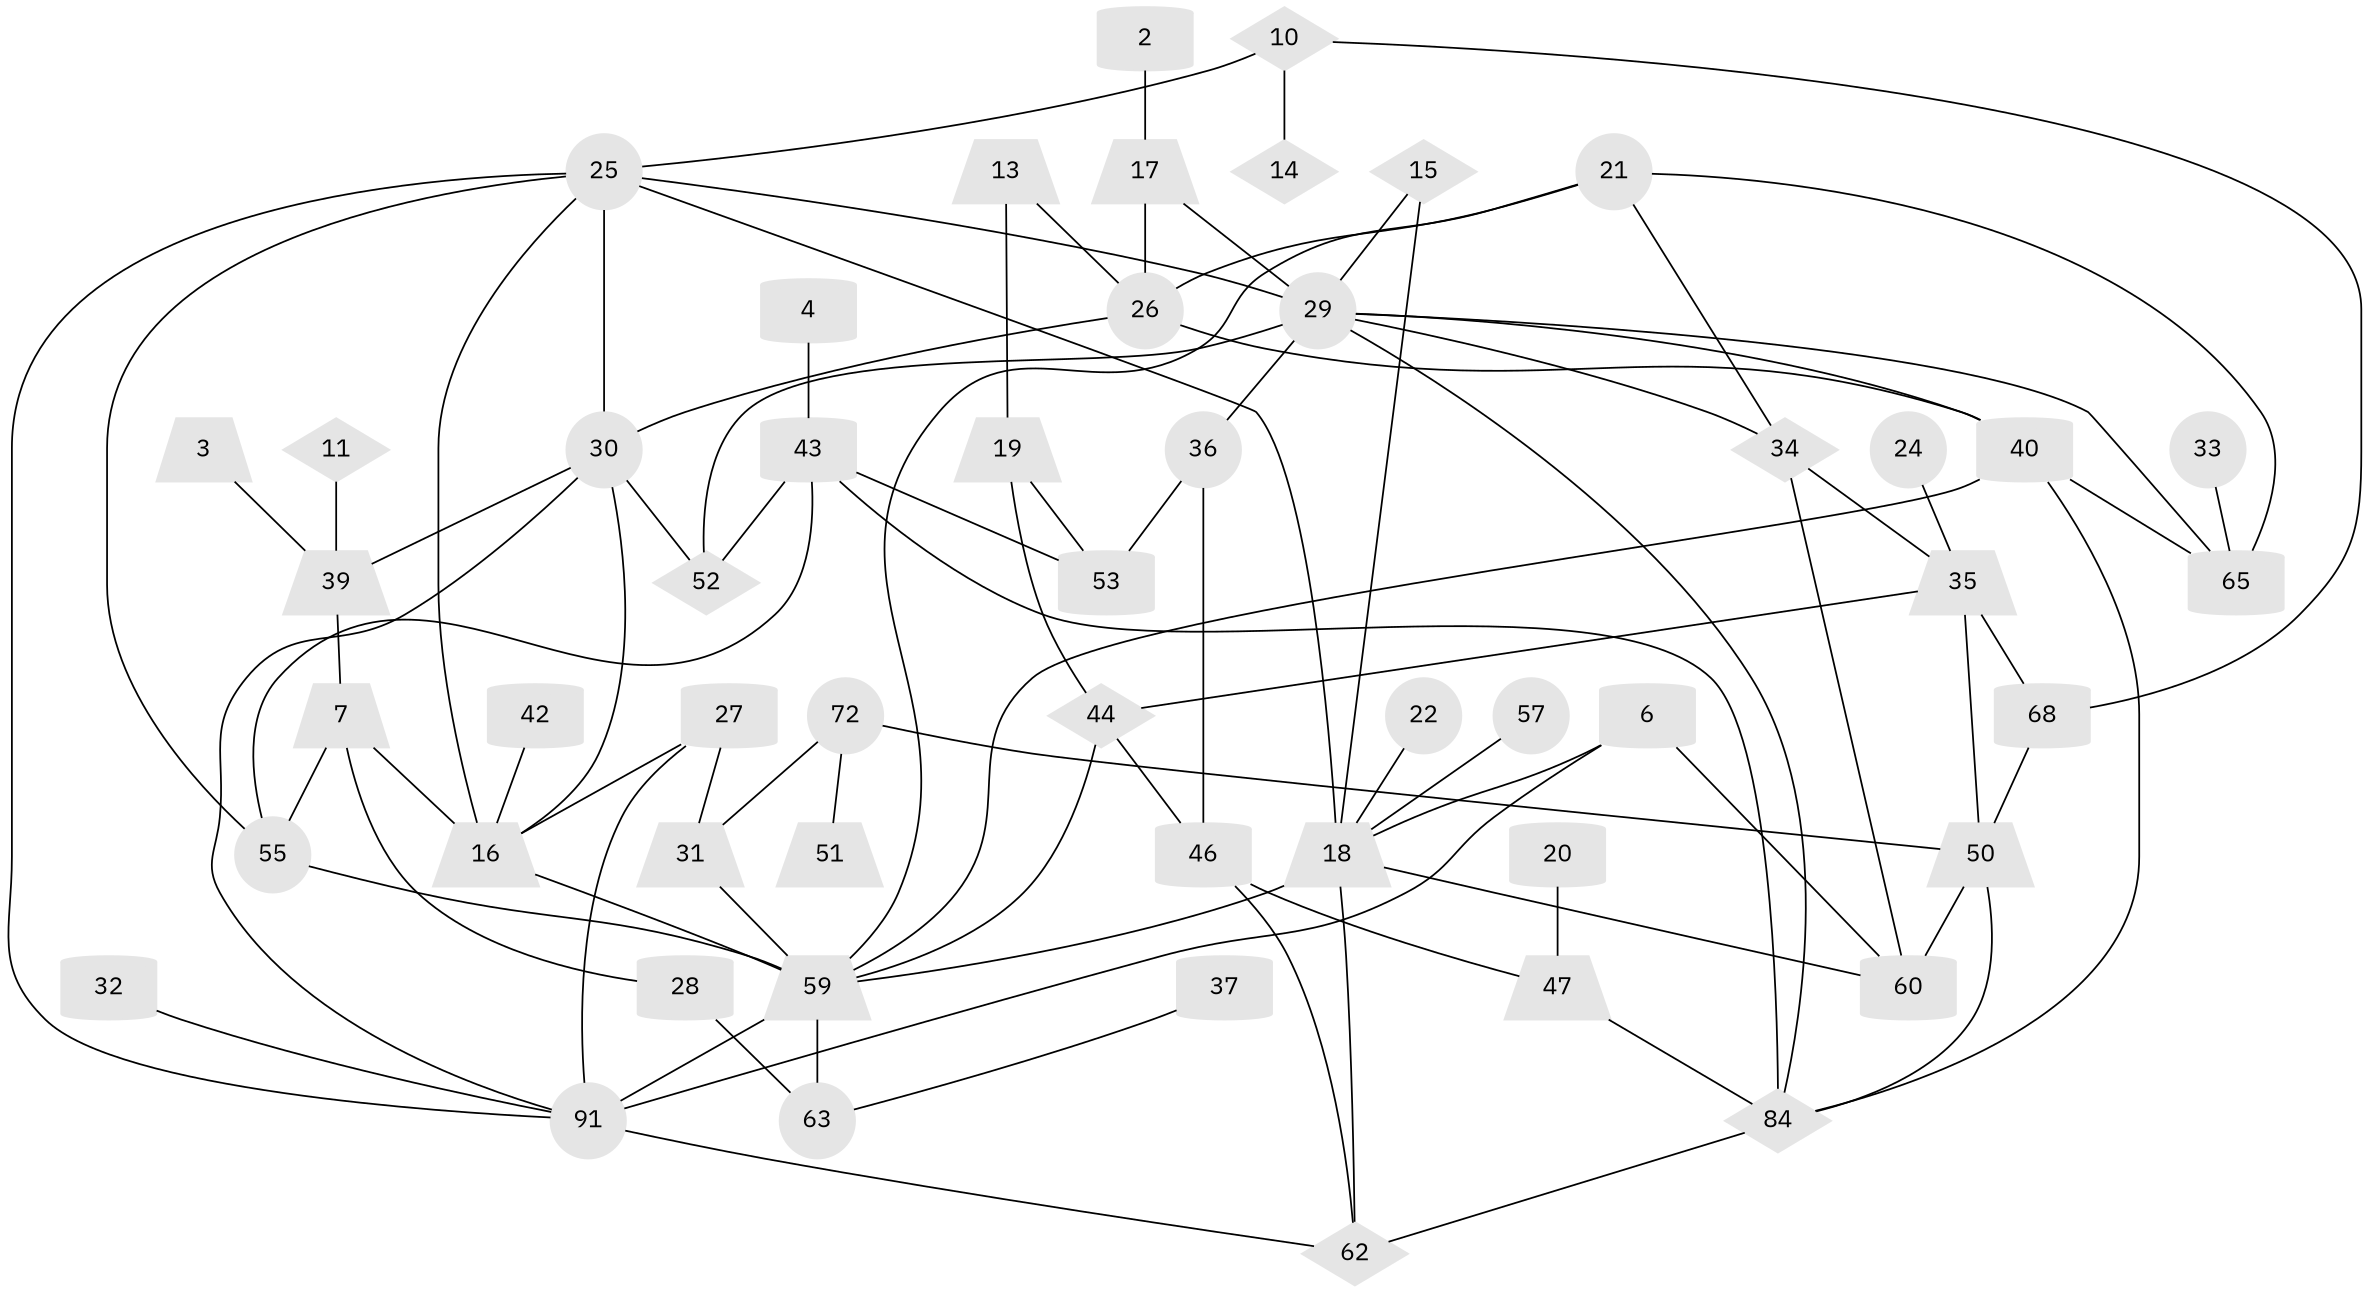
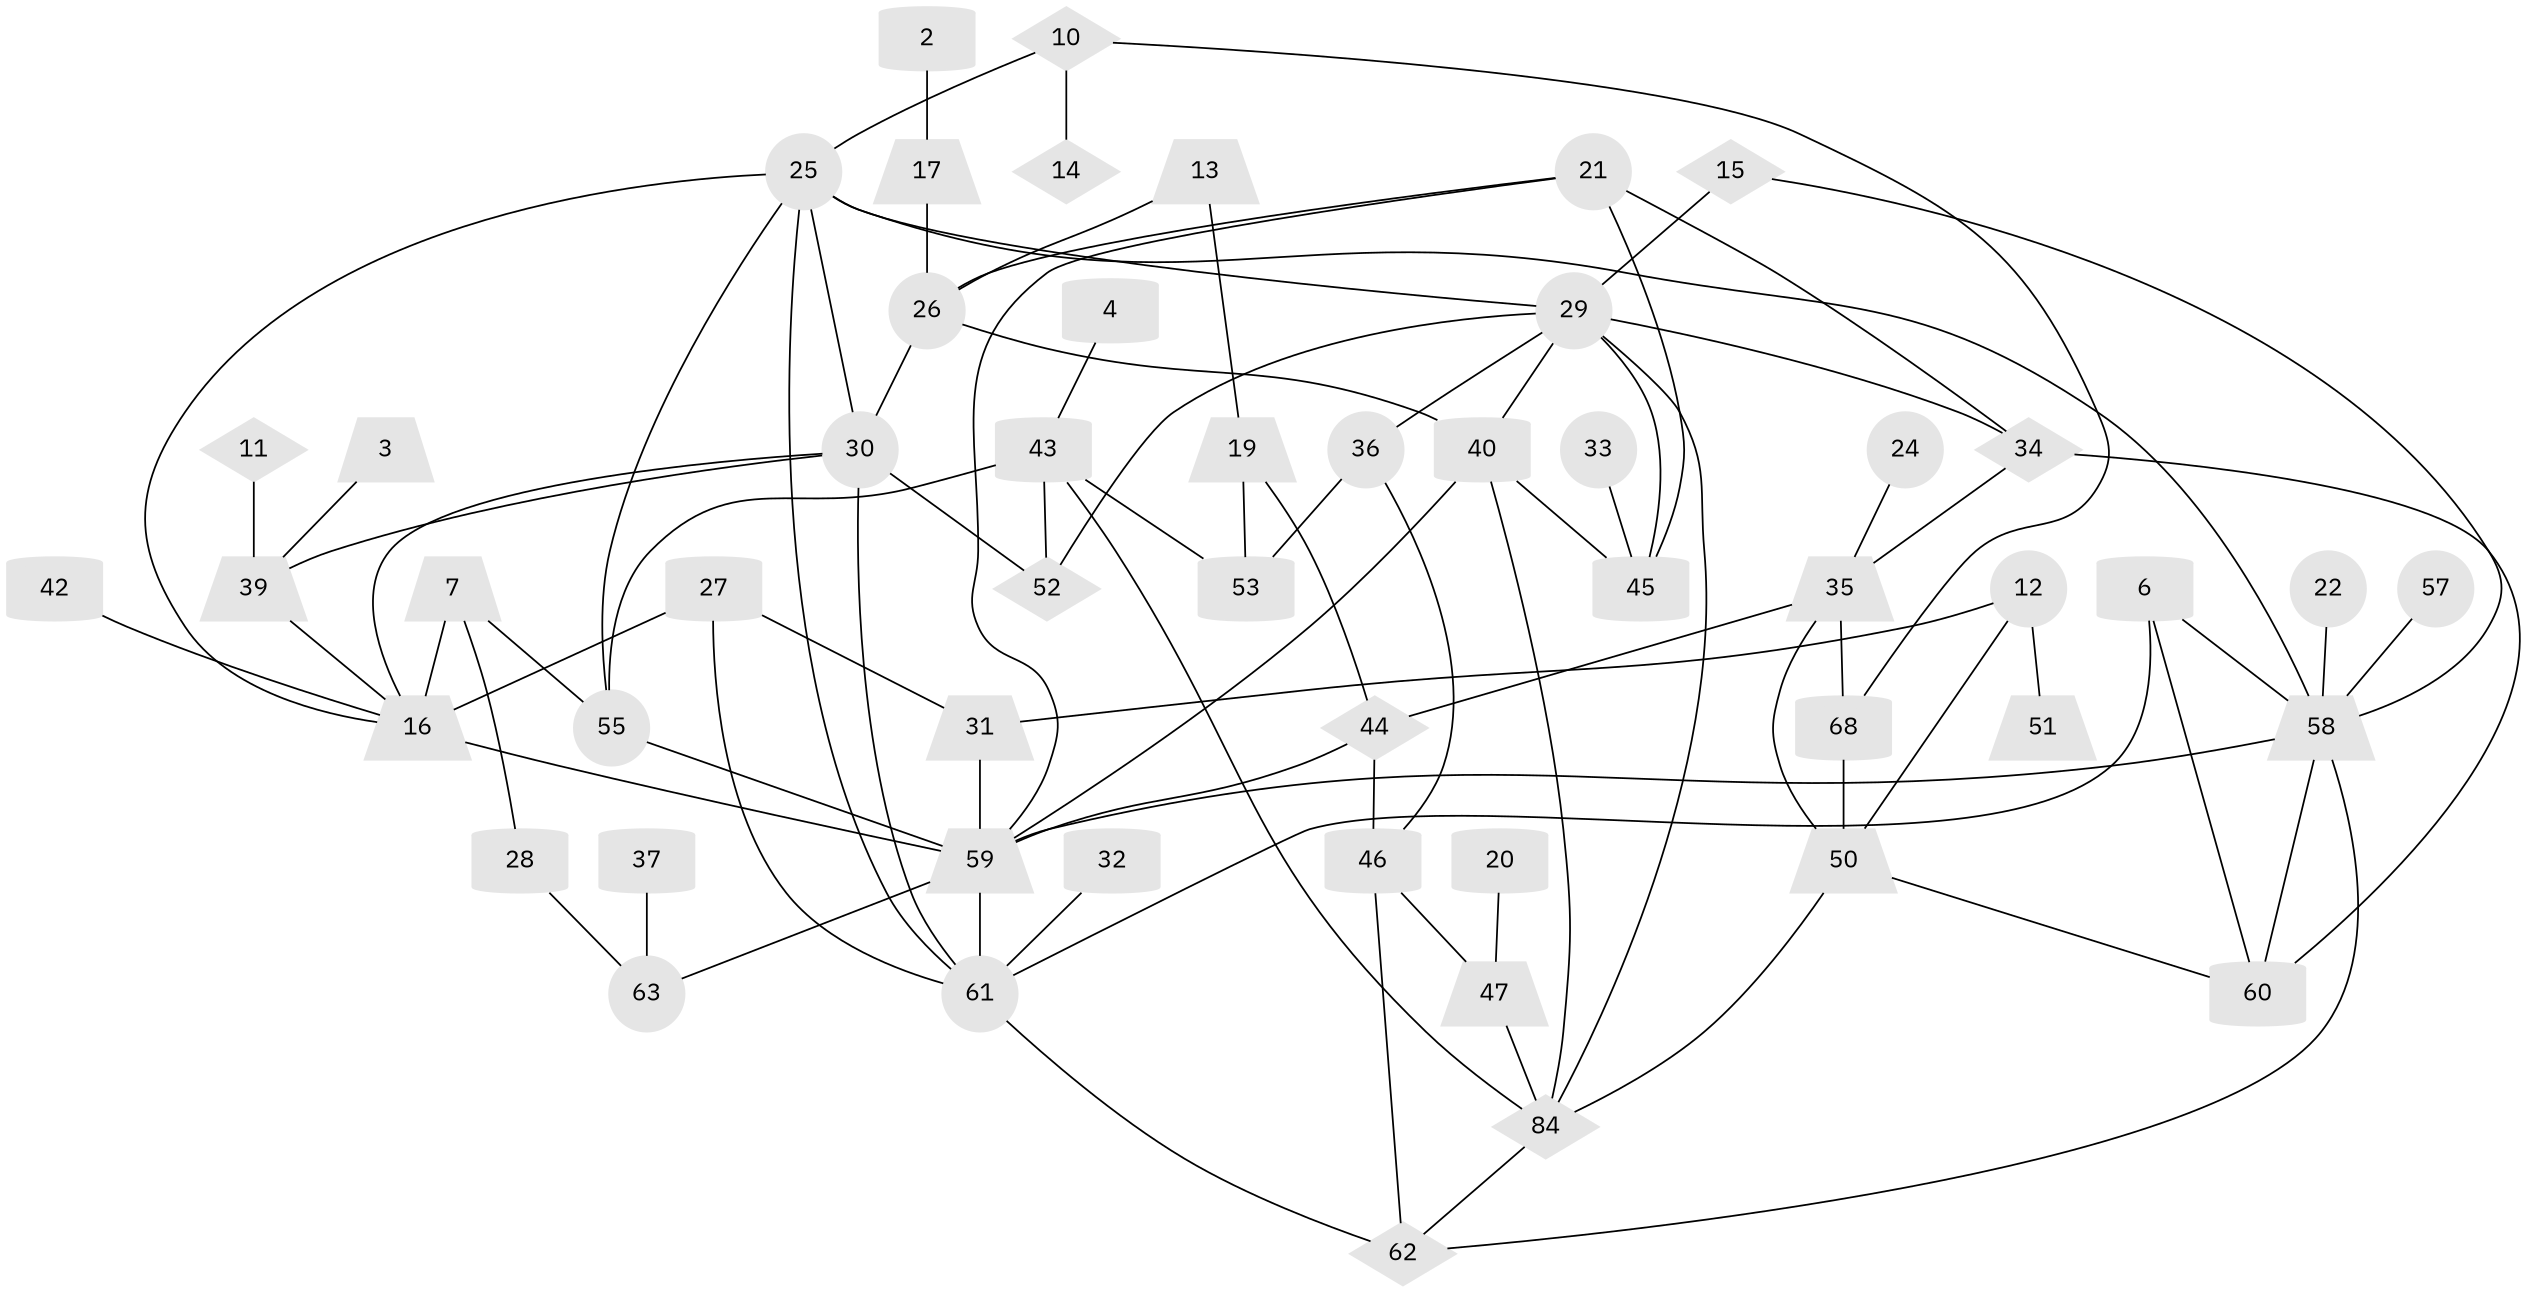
edge "17" -- "29": removed
node "65": label "65" -> "45"
edge "39" -- "7": now "39" -- "16"
node "72": label "72" -> "12"
node "18": label "18" -> "58"
node "91": label "91" -> "61"
